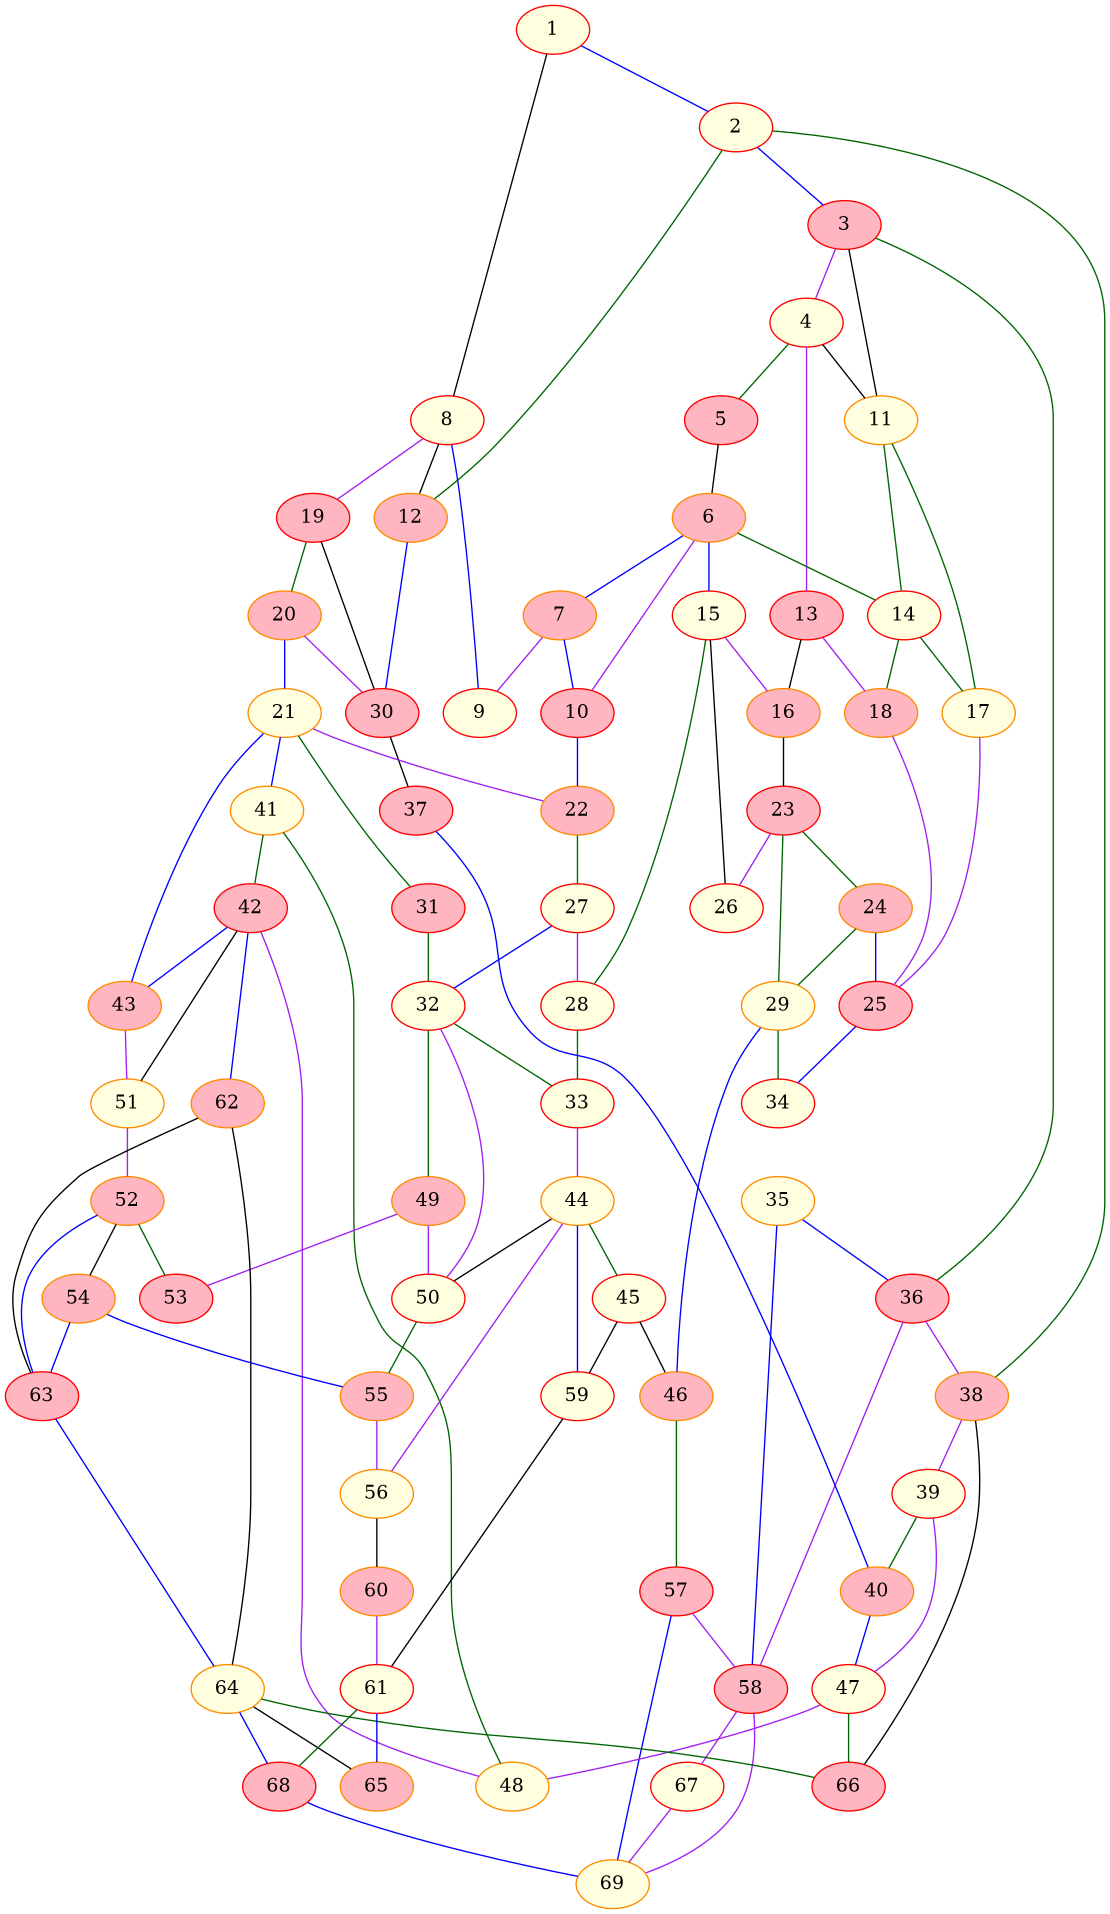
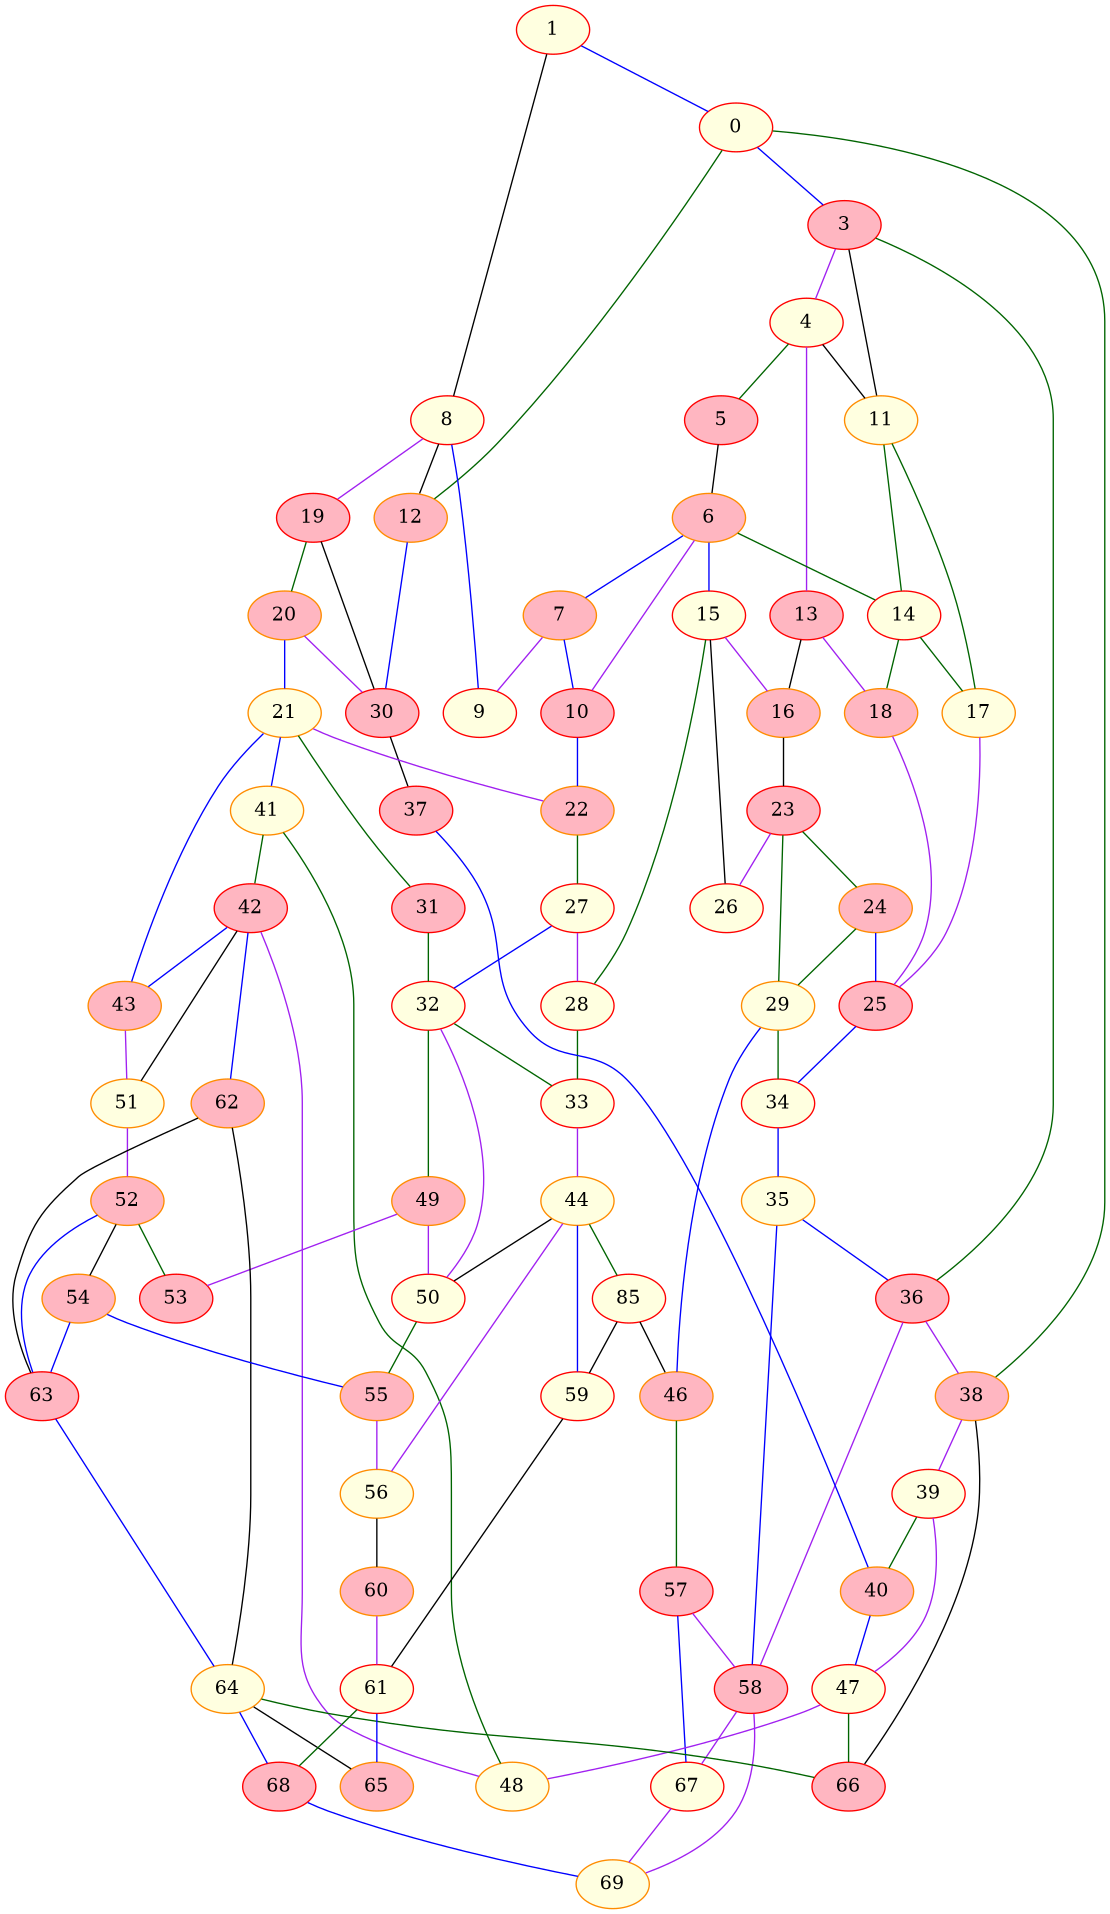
node "2": label "2" -> "0"
edge "34" -- "35": added
node "45": label "45" -> "85"
edge "57" -- "69": now "57" -- "67"
